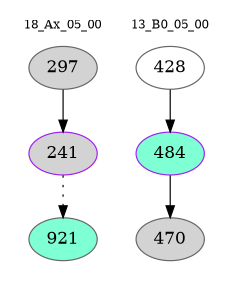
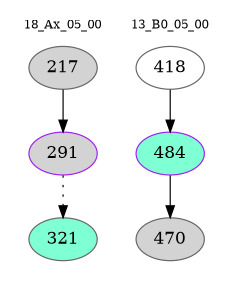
node "297": label "297" -> "217"
node "428": label "428" -> "418"
node "241": label "241" -> "291"
node "921": label "921" -> "321"
